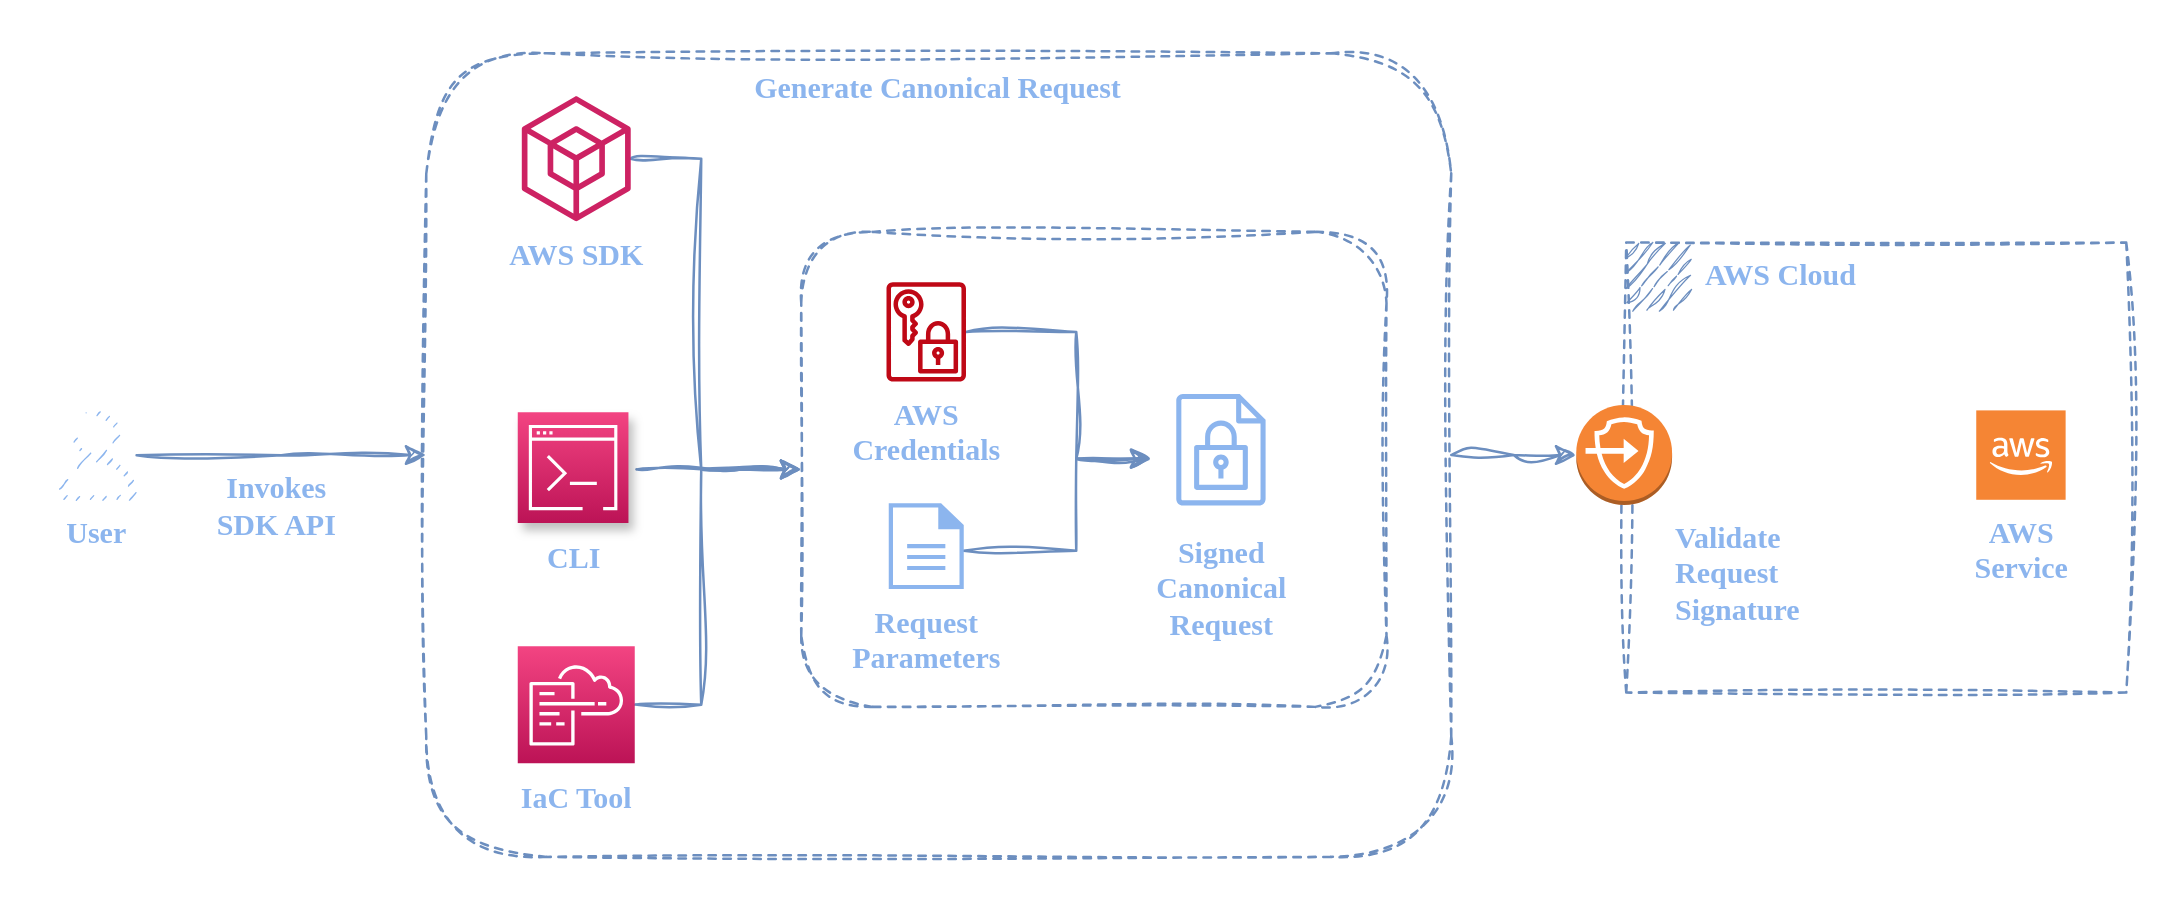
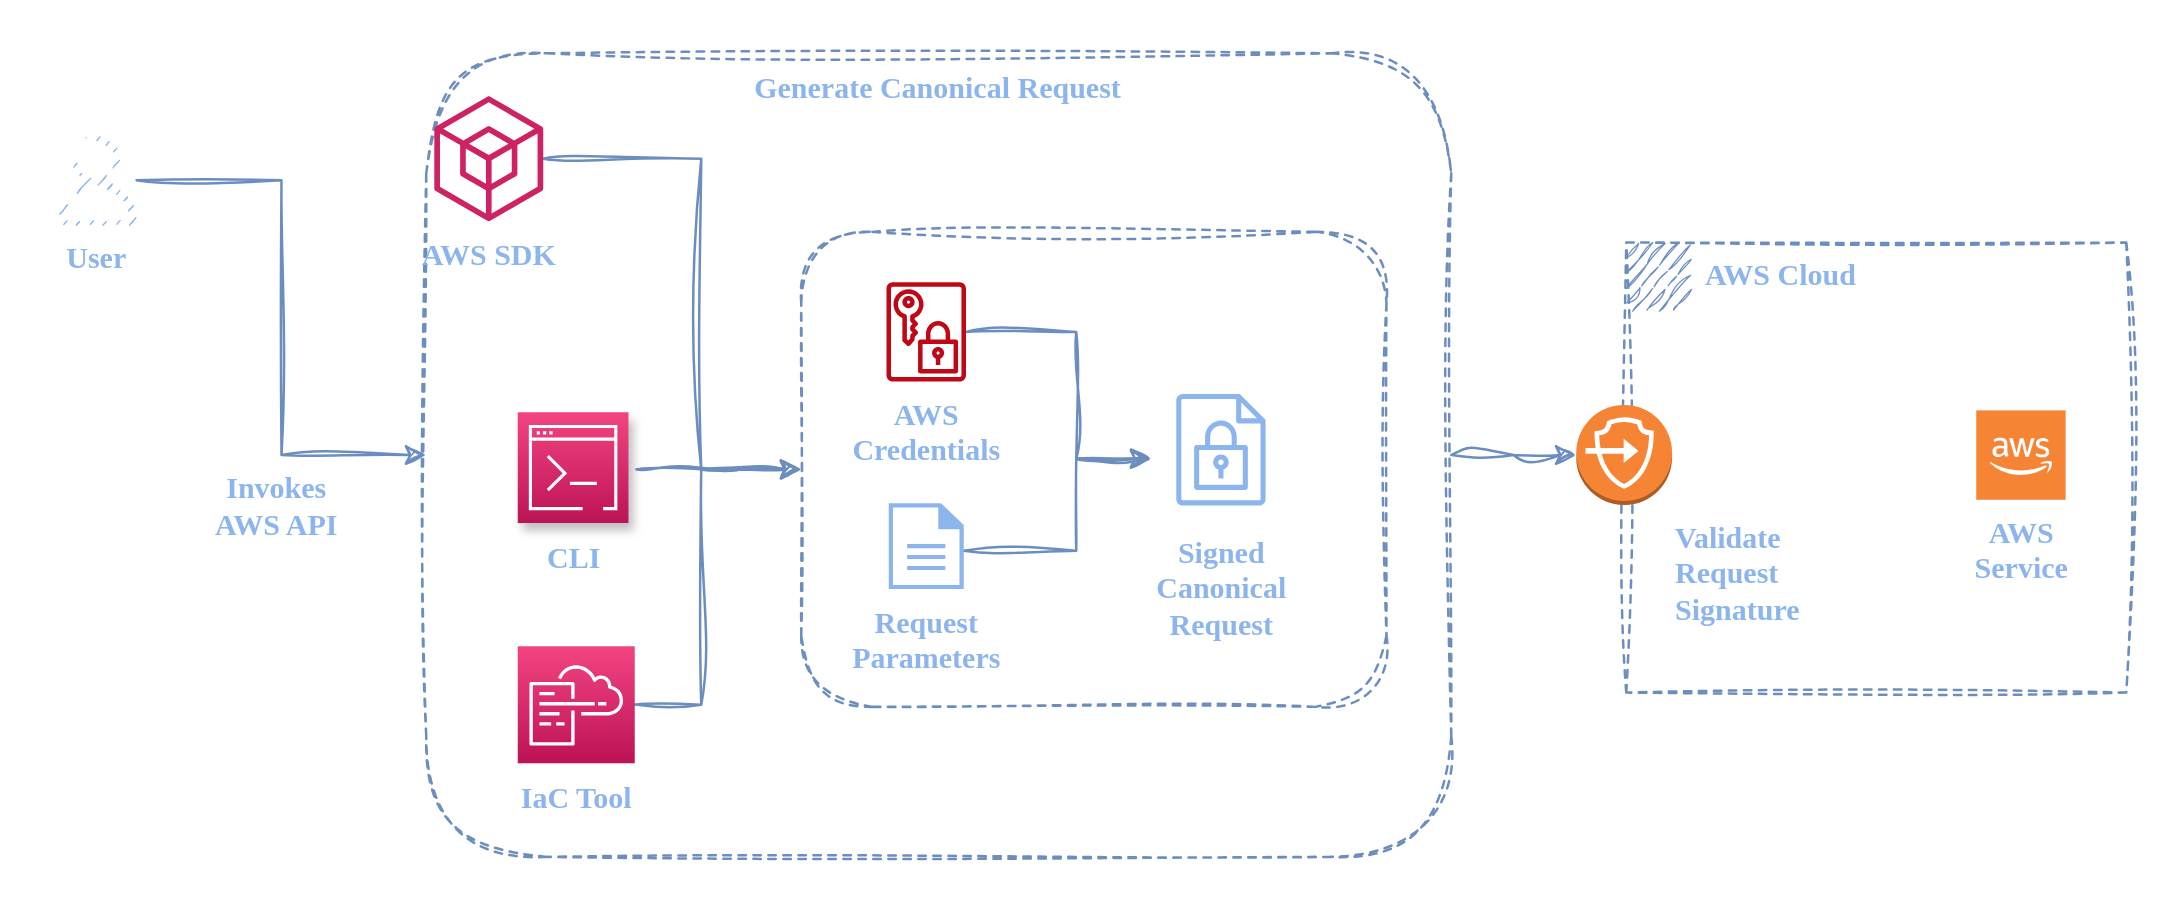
node "AWS SDK": moved (576, 158) -> (489, 158)
node "User": moved (96, 455) -> (96, 180)
node "Invokes SDK API": label "Invokes SDK API" -> "Invokes AWS API"
